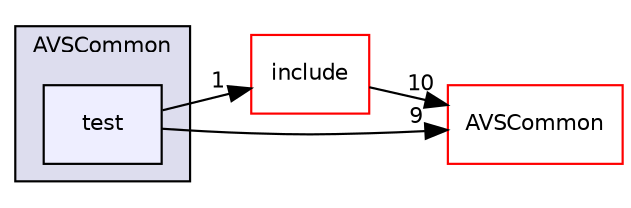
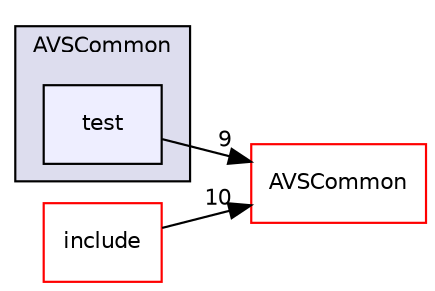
edge "test" -> "include": removed
